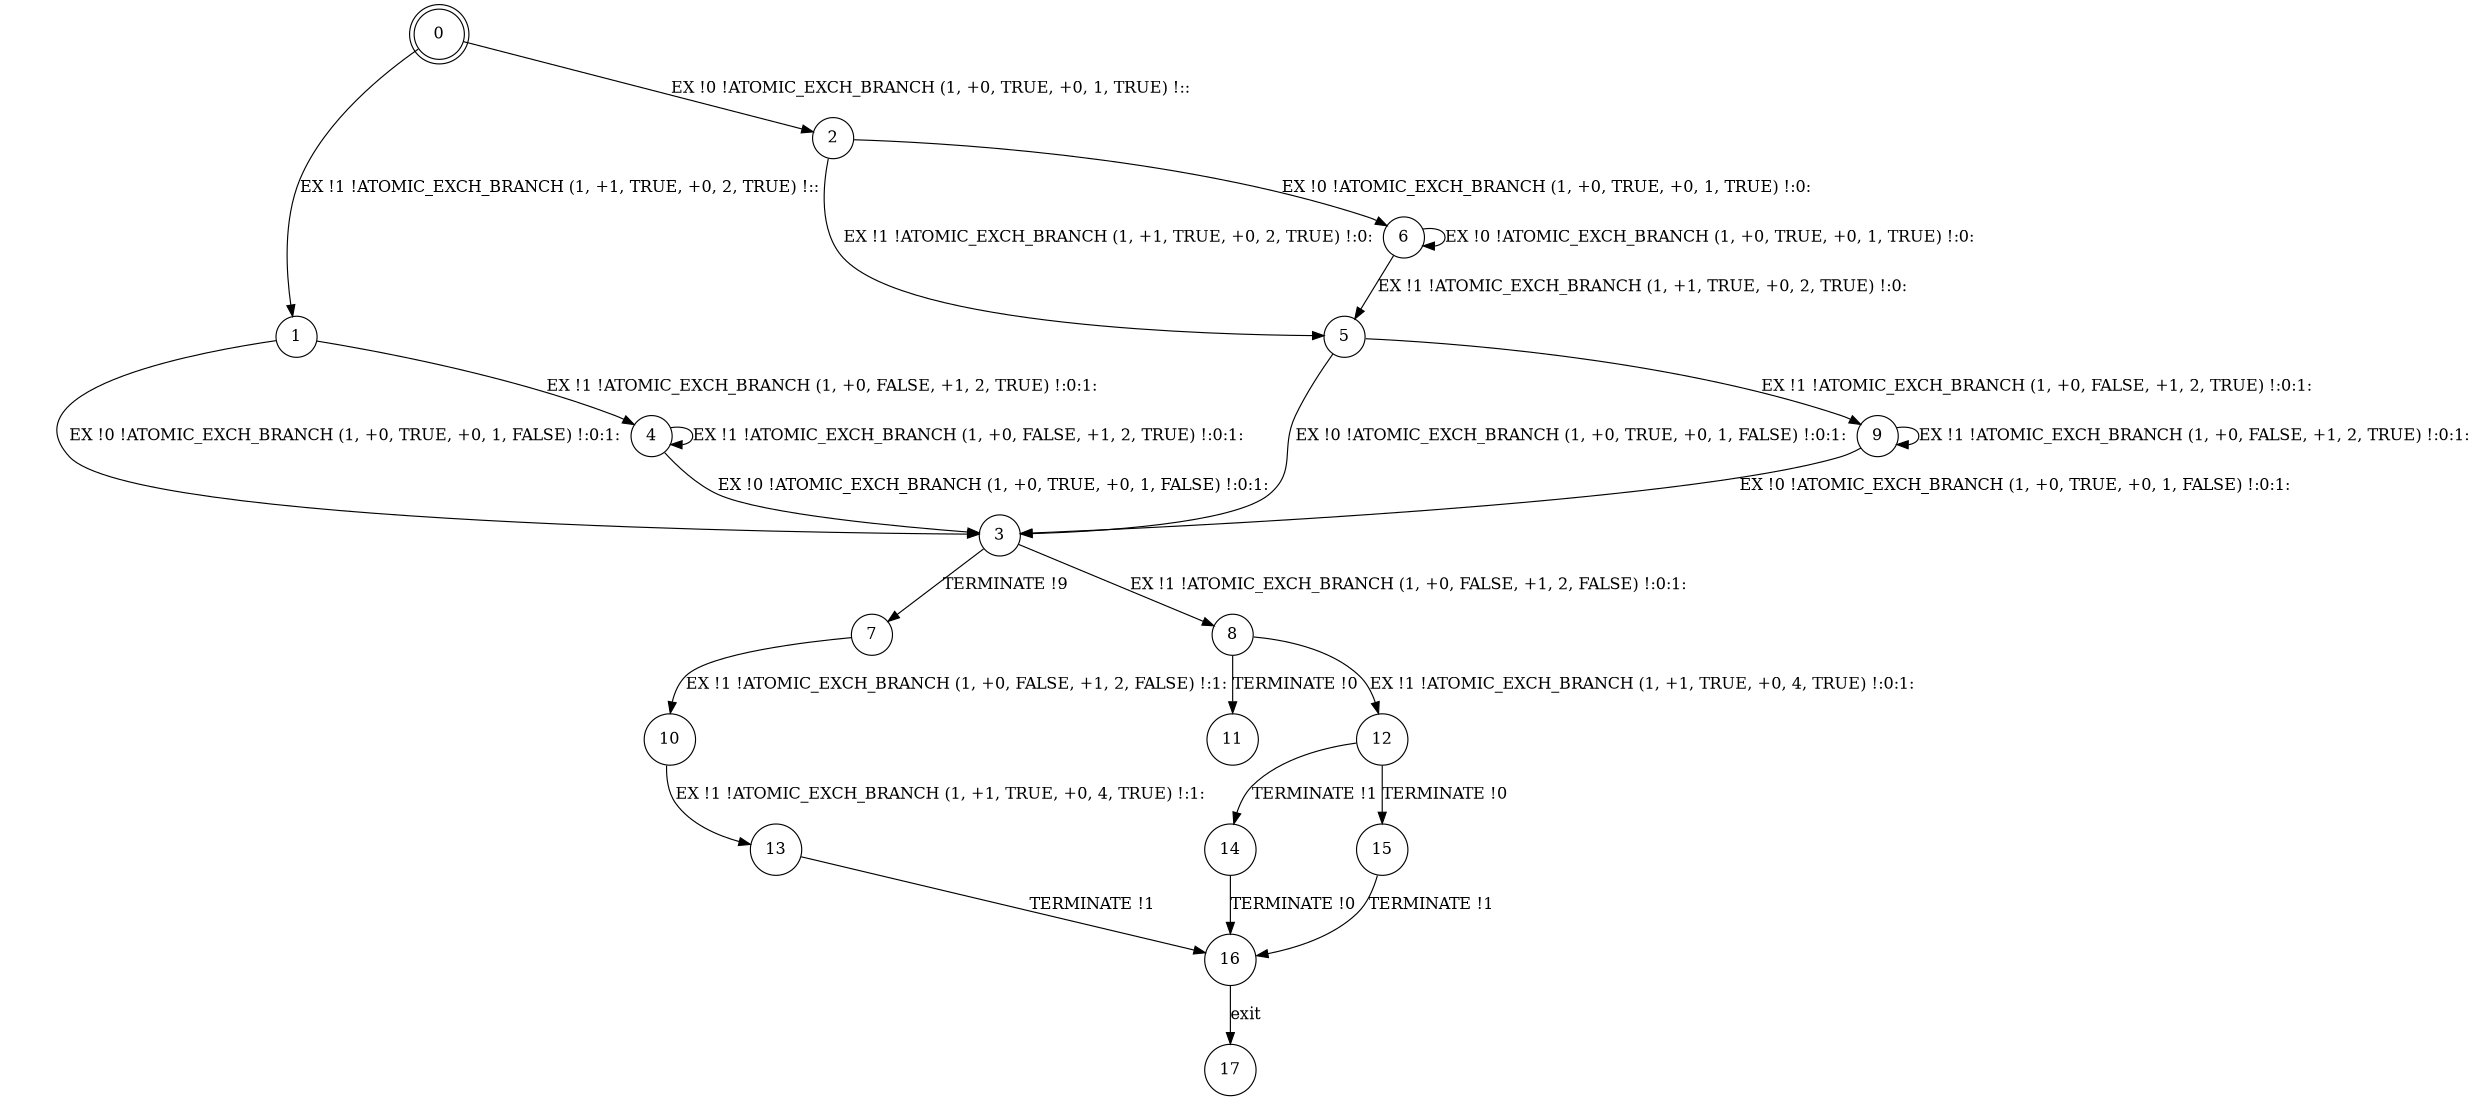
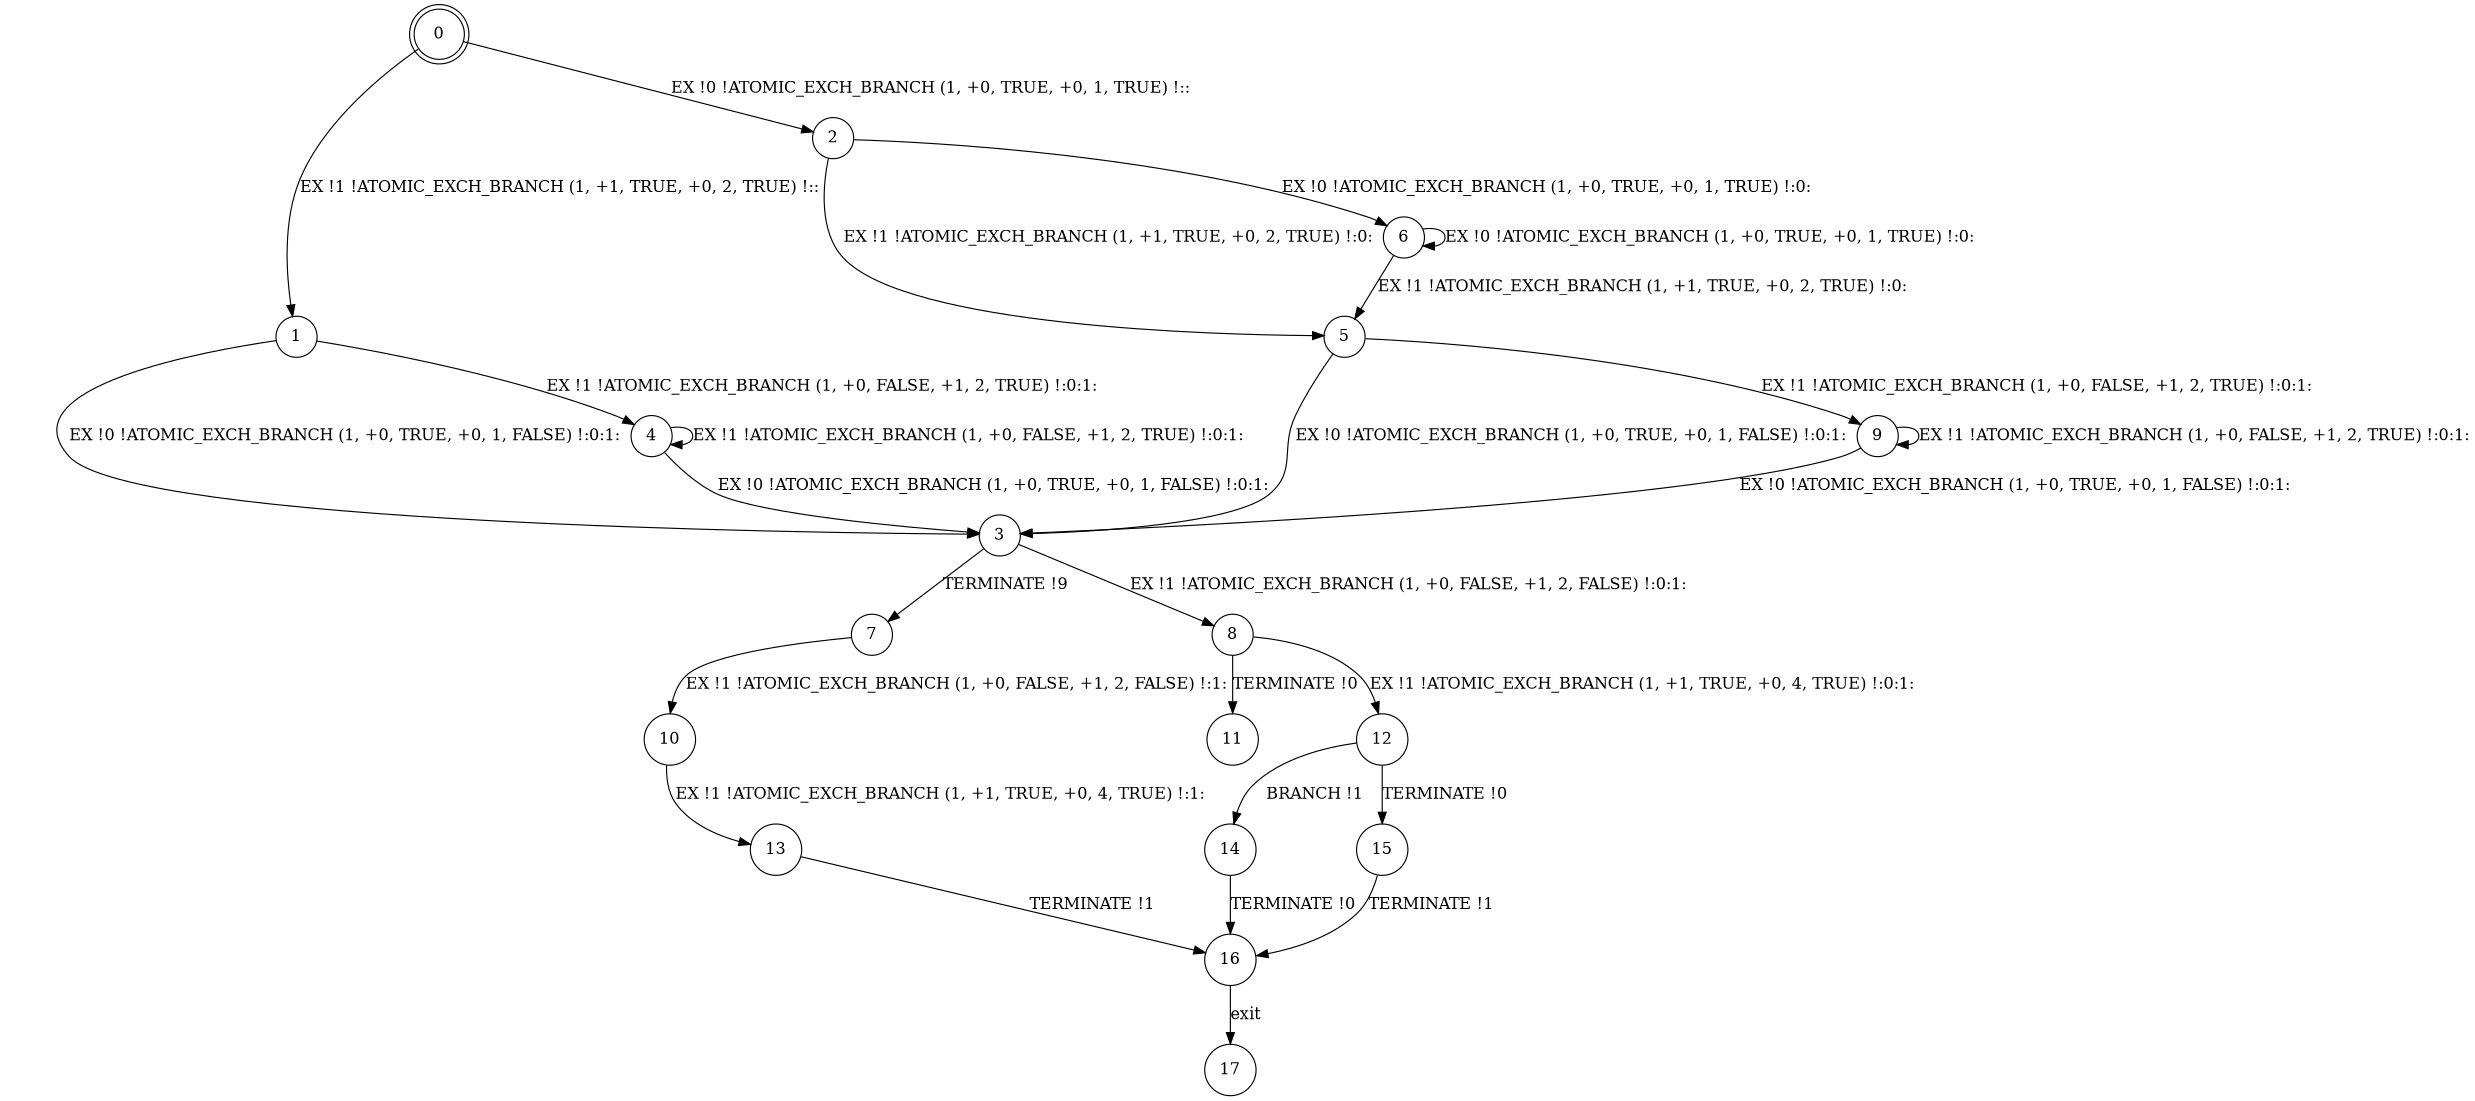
edge "12" -> "14": label "TERMINATE !1" -> "BRANCH !1"
